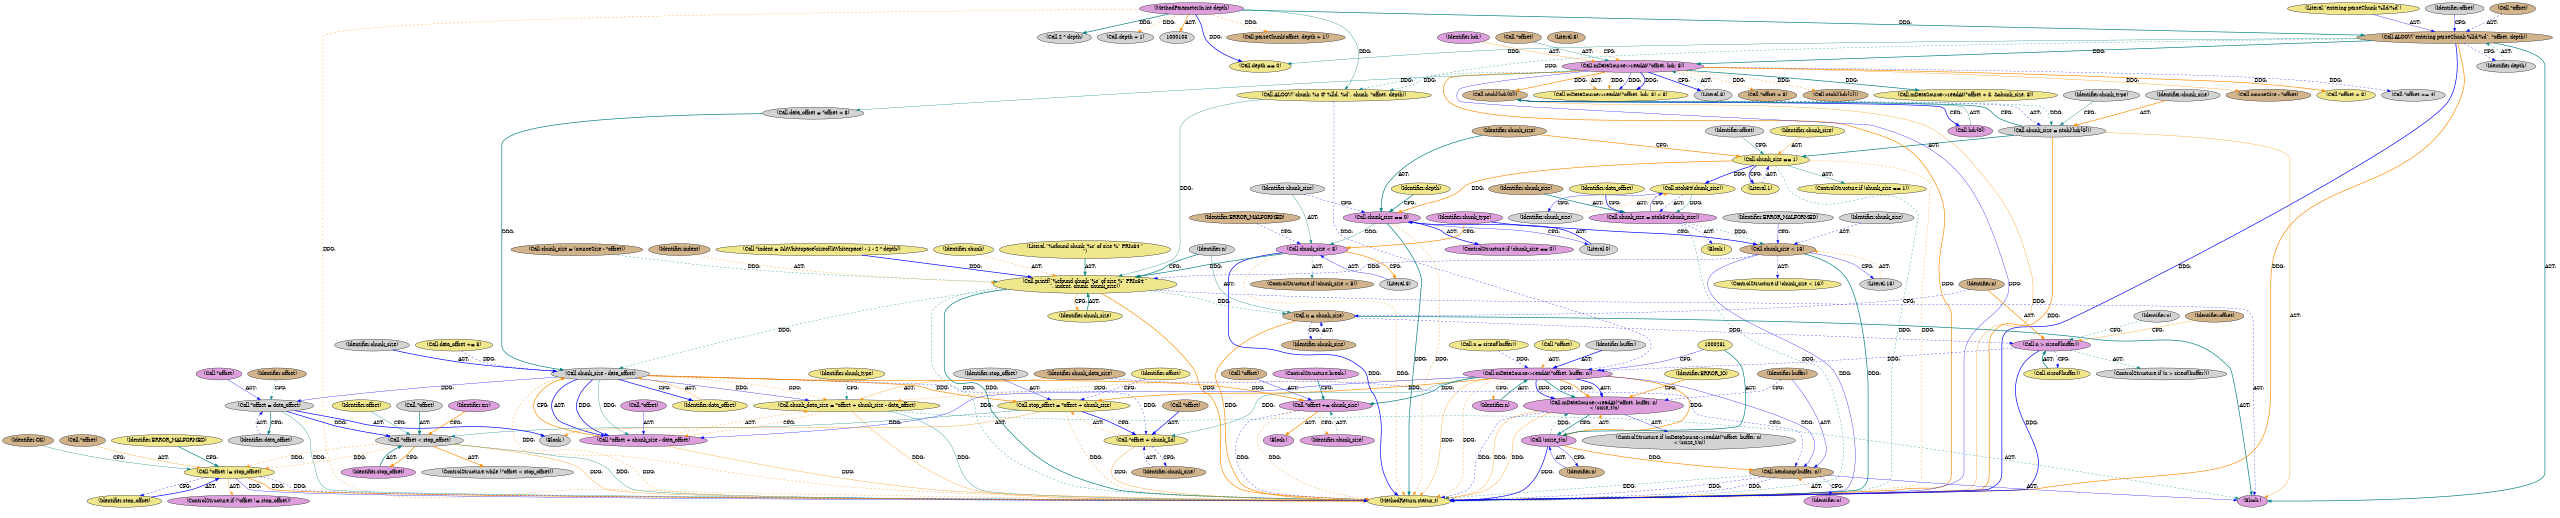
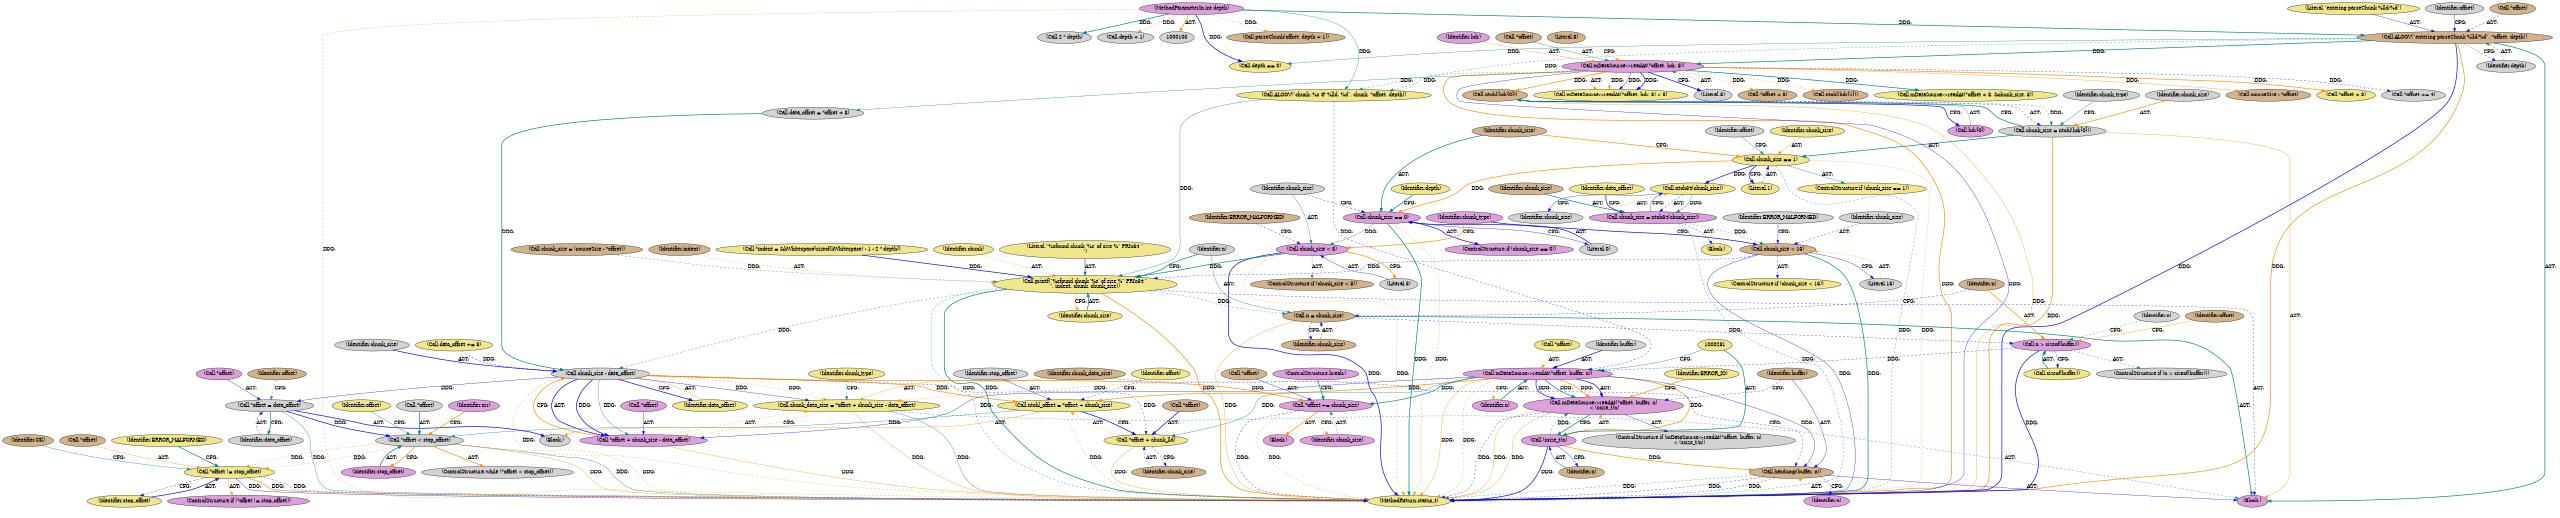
node "(Call,n = sizeof(buffer))": removed
edge "1000281" -> "(Call,mDataSource->readAt(*offset, buffer, n))": color blue -> teal
node "(Call,stop_offset = *offset + chunk_size)": label "(Call,stop_offset = *offset + chunk_size)" -> "(Call,ntohl_offset = *offset + chunk_size)"
edge "(Call,n = chunk_size)" -> "(MethodReturn,status_t)": style bold -> solid
